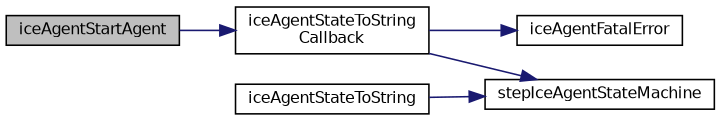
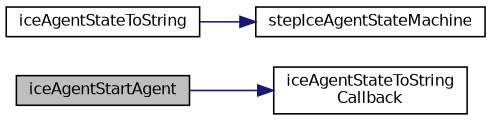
node "iceAgentFatalError": removed
edge "iceAgentStateToString Callback" -> "stepIceAgentStateMachine": removed
